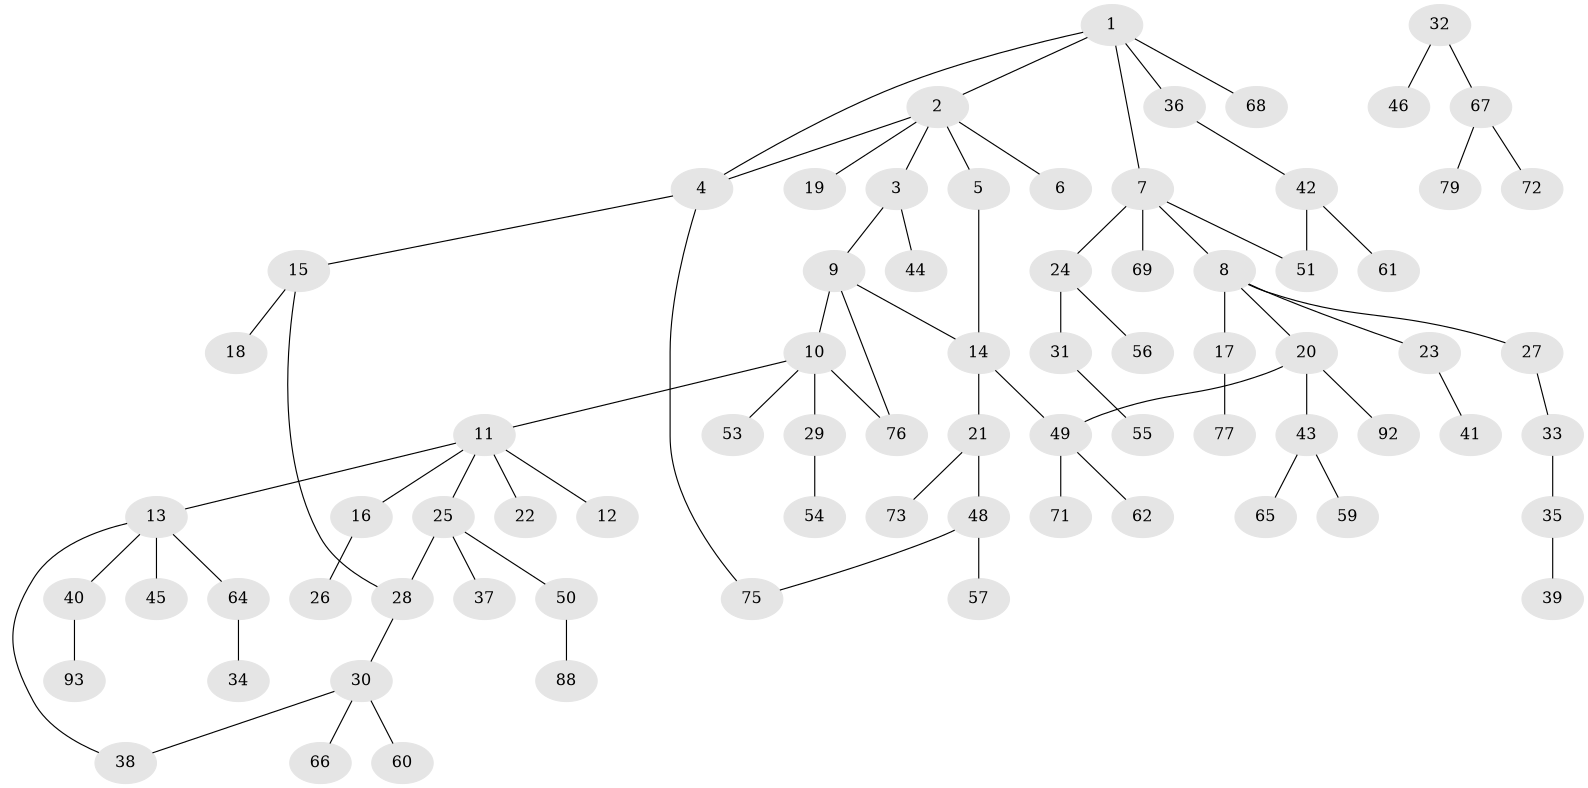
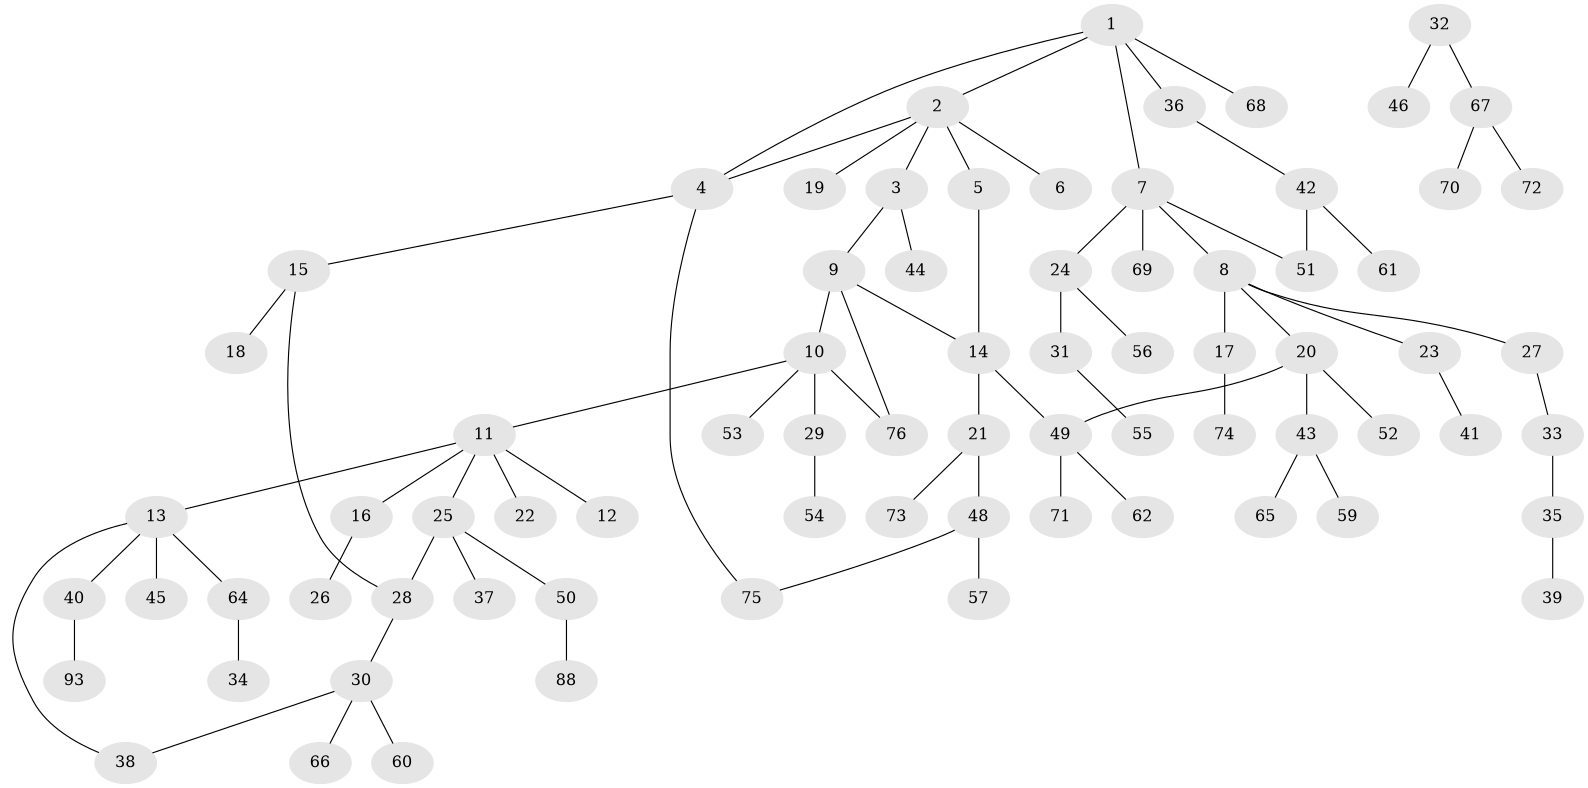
node "79": label "79" -> "70"
node "77": label "77" -> "74"
node "92": label "92" -> "52"
